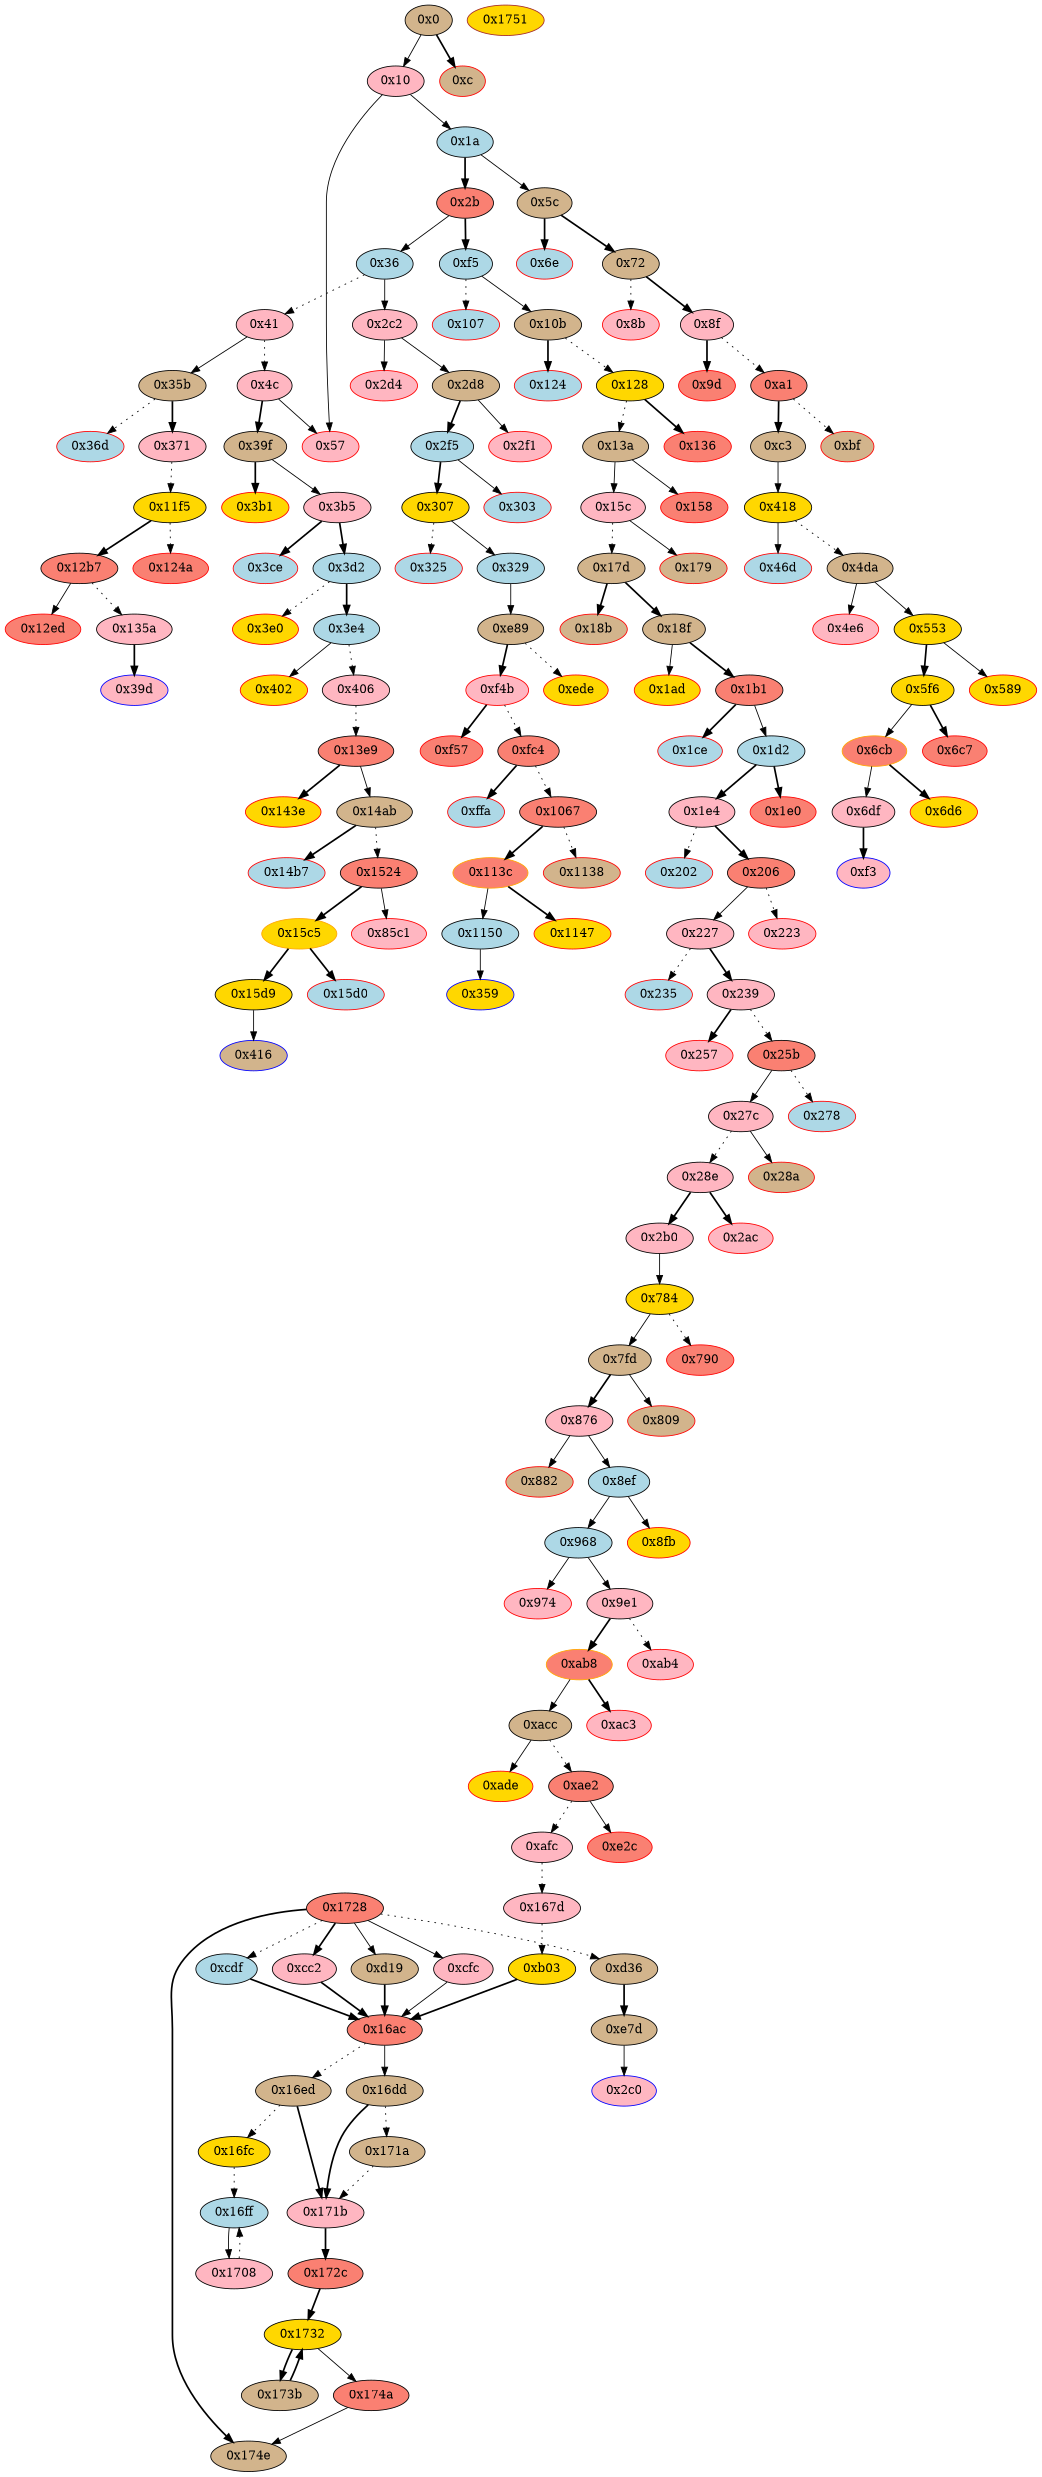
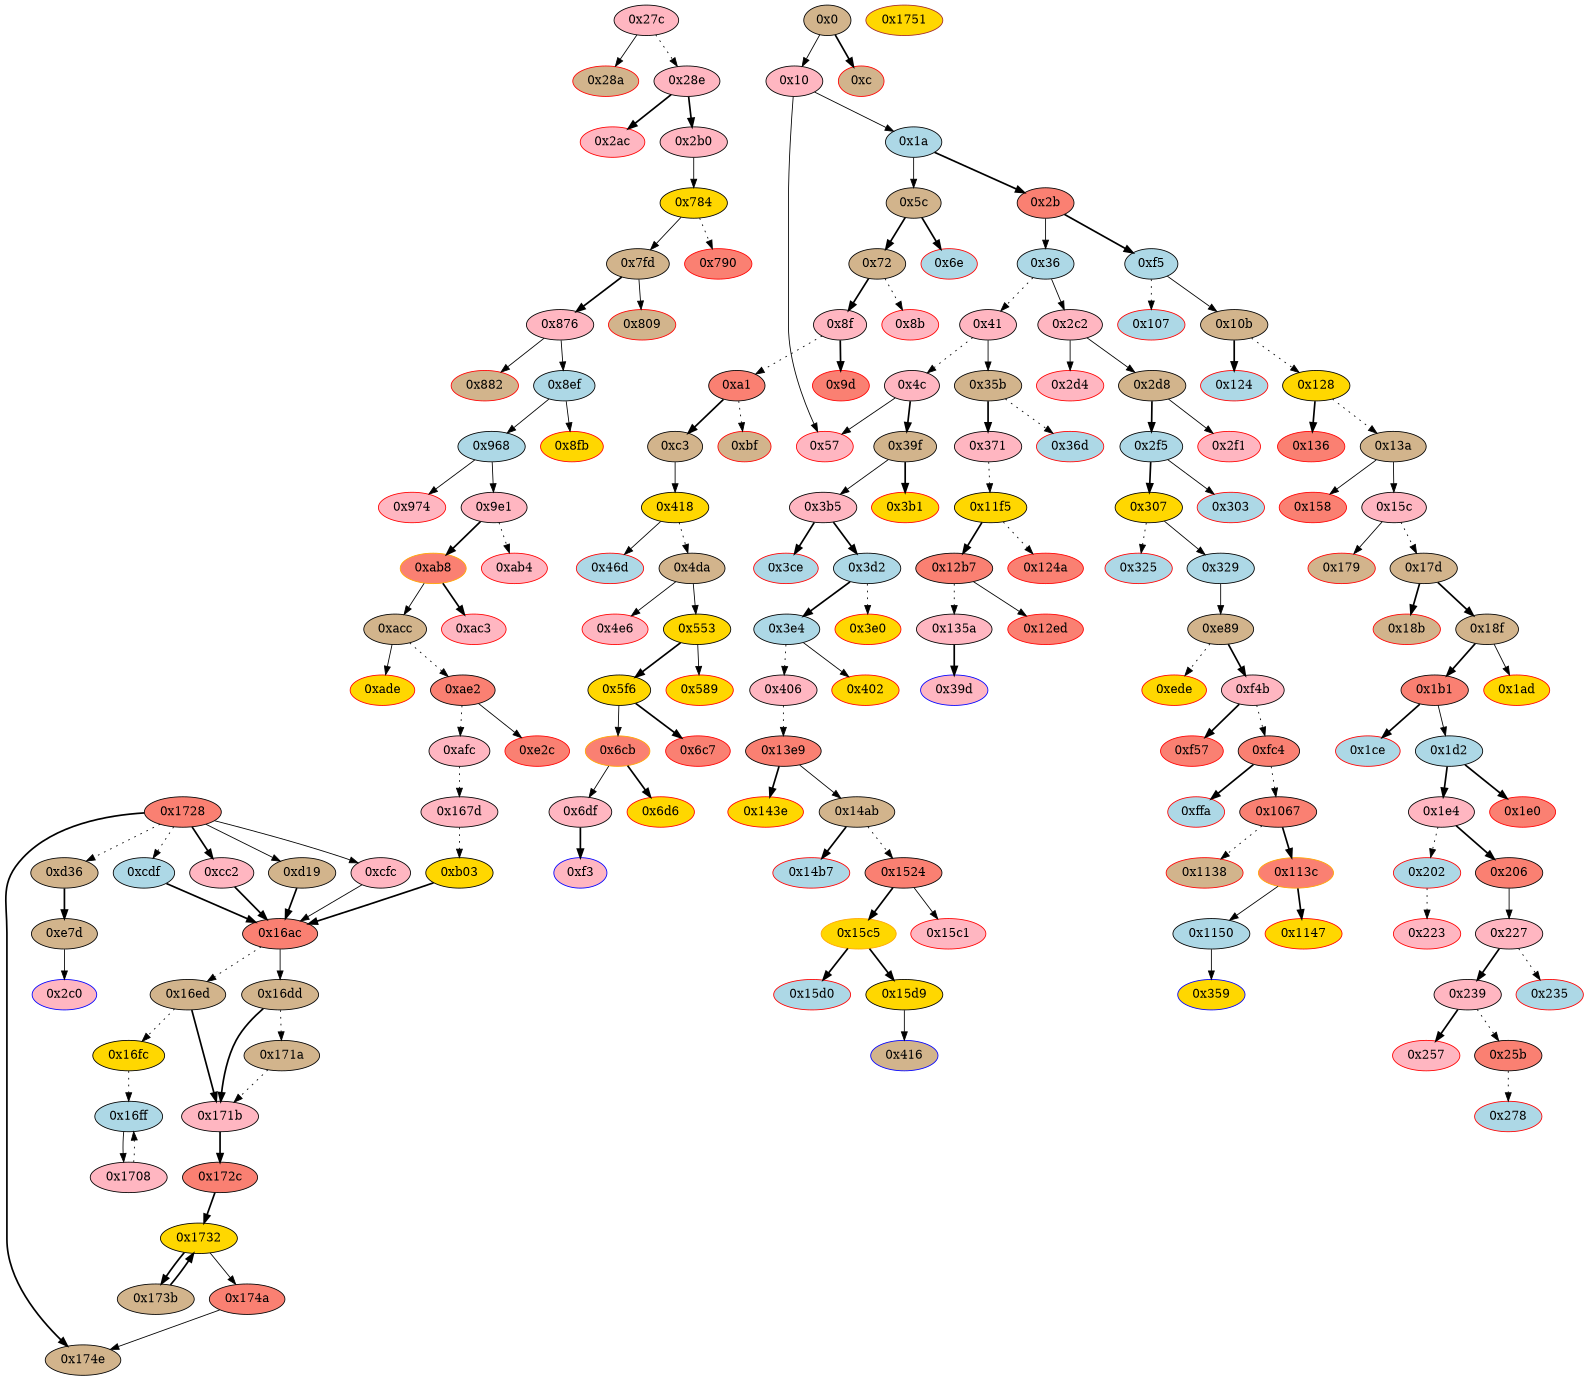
node "0xf4b": color red -> black
edge "0x206" -> "0x223": now "0x202" -> "0x223"
node "0x85c1": label "0x85c1" -> "0x15c1"
edge "0x25b" -> "0x27c": removed
